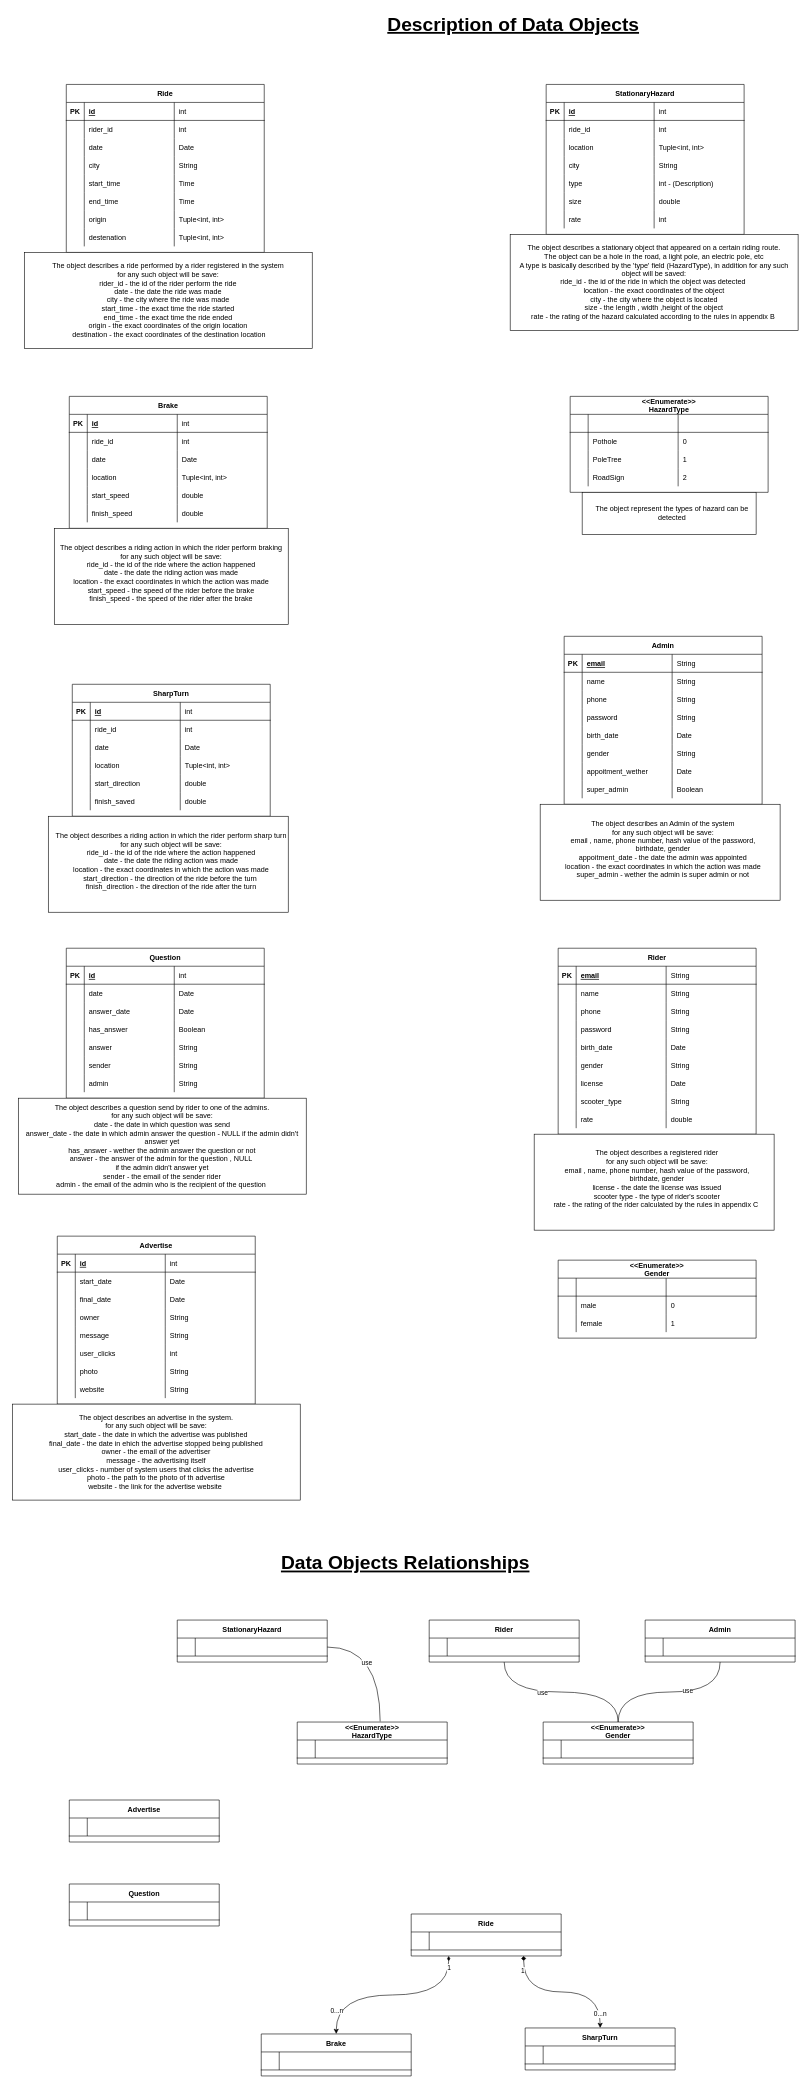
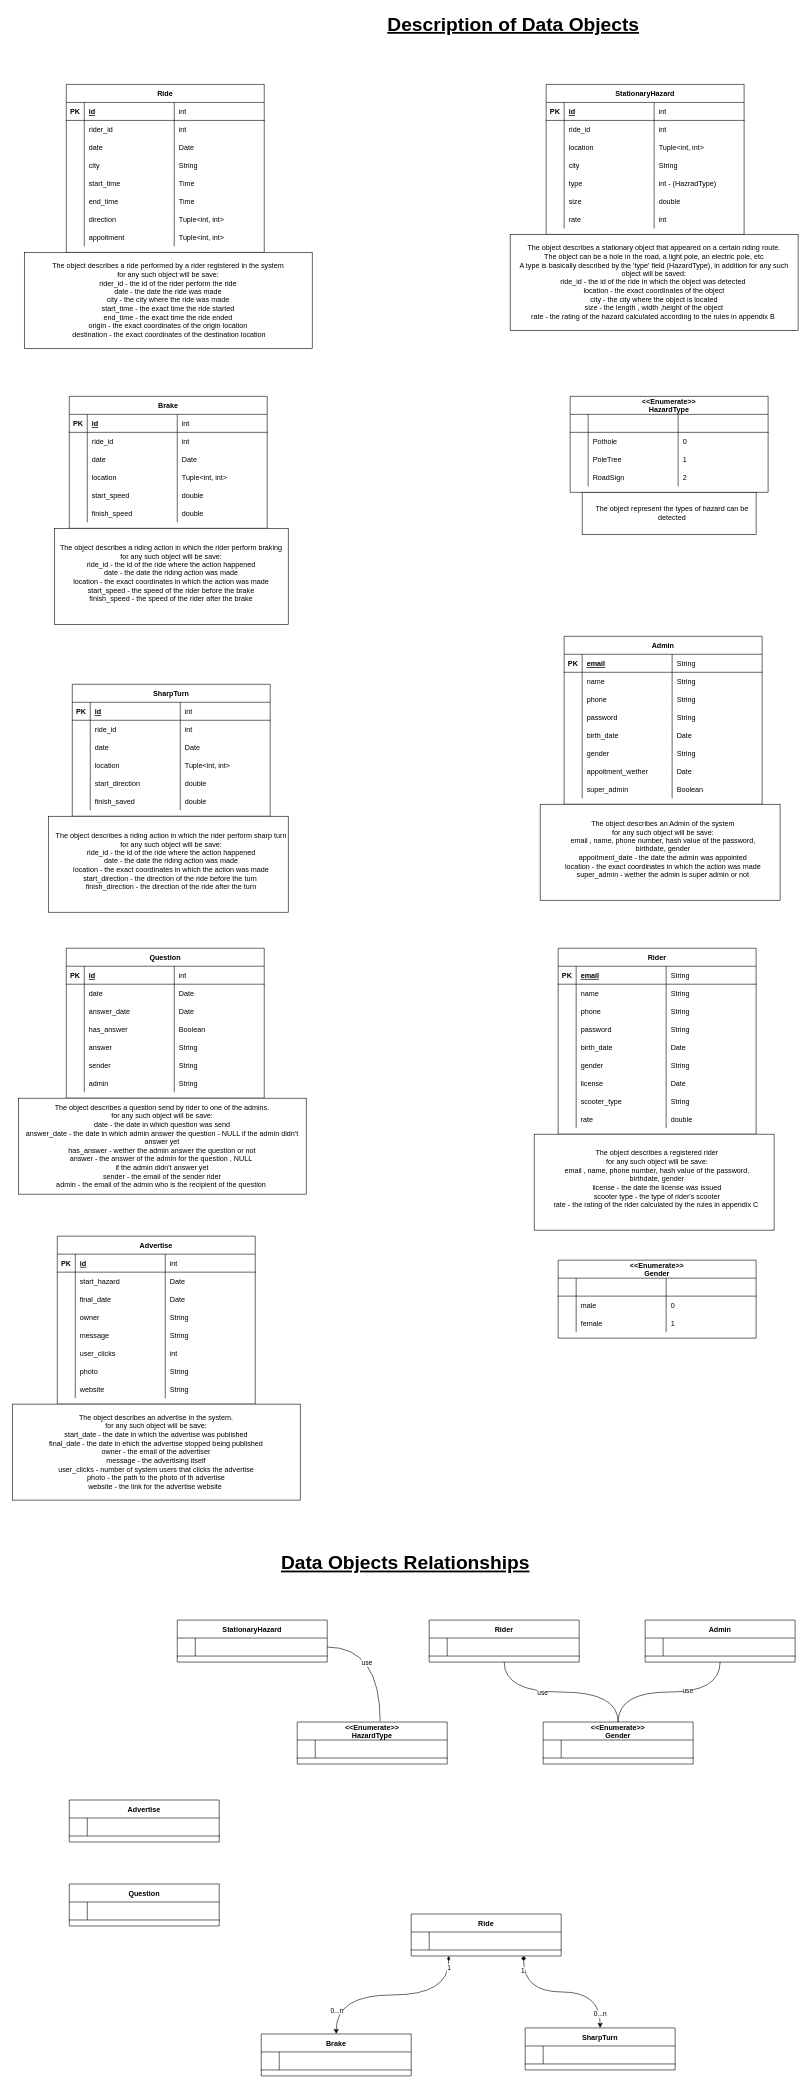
node "int - (Description)": label "int - (Description)" -> "int - (HazradType)"
node "origin": label "origin" -> "direction"
node "destenation": label "destenation" -> "appoitment"
node "start_date": label "start_date" -> "start_hazard"
